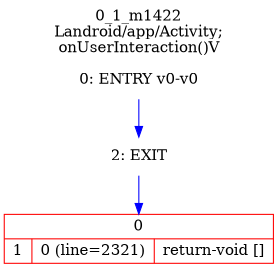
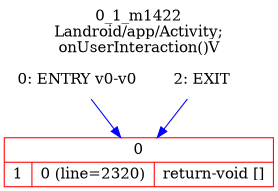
edge "0: ENTRY v0-v0" -> "2: EXIT": now "0: ENTRY v0-v0" -> "0"
node "0": text "0 (line=2321)" -> "0 (line=2320)"
